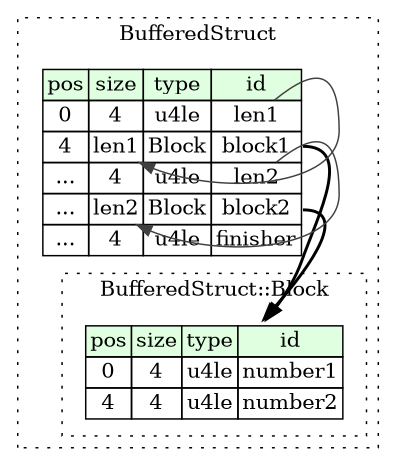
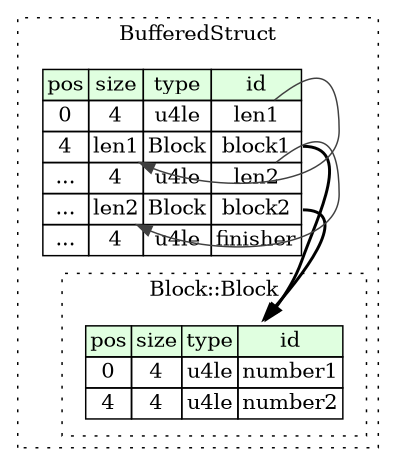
cluster "BufferedStruct::Block": label "BufferedStruct::Block" -> "Block::Block"
